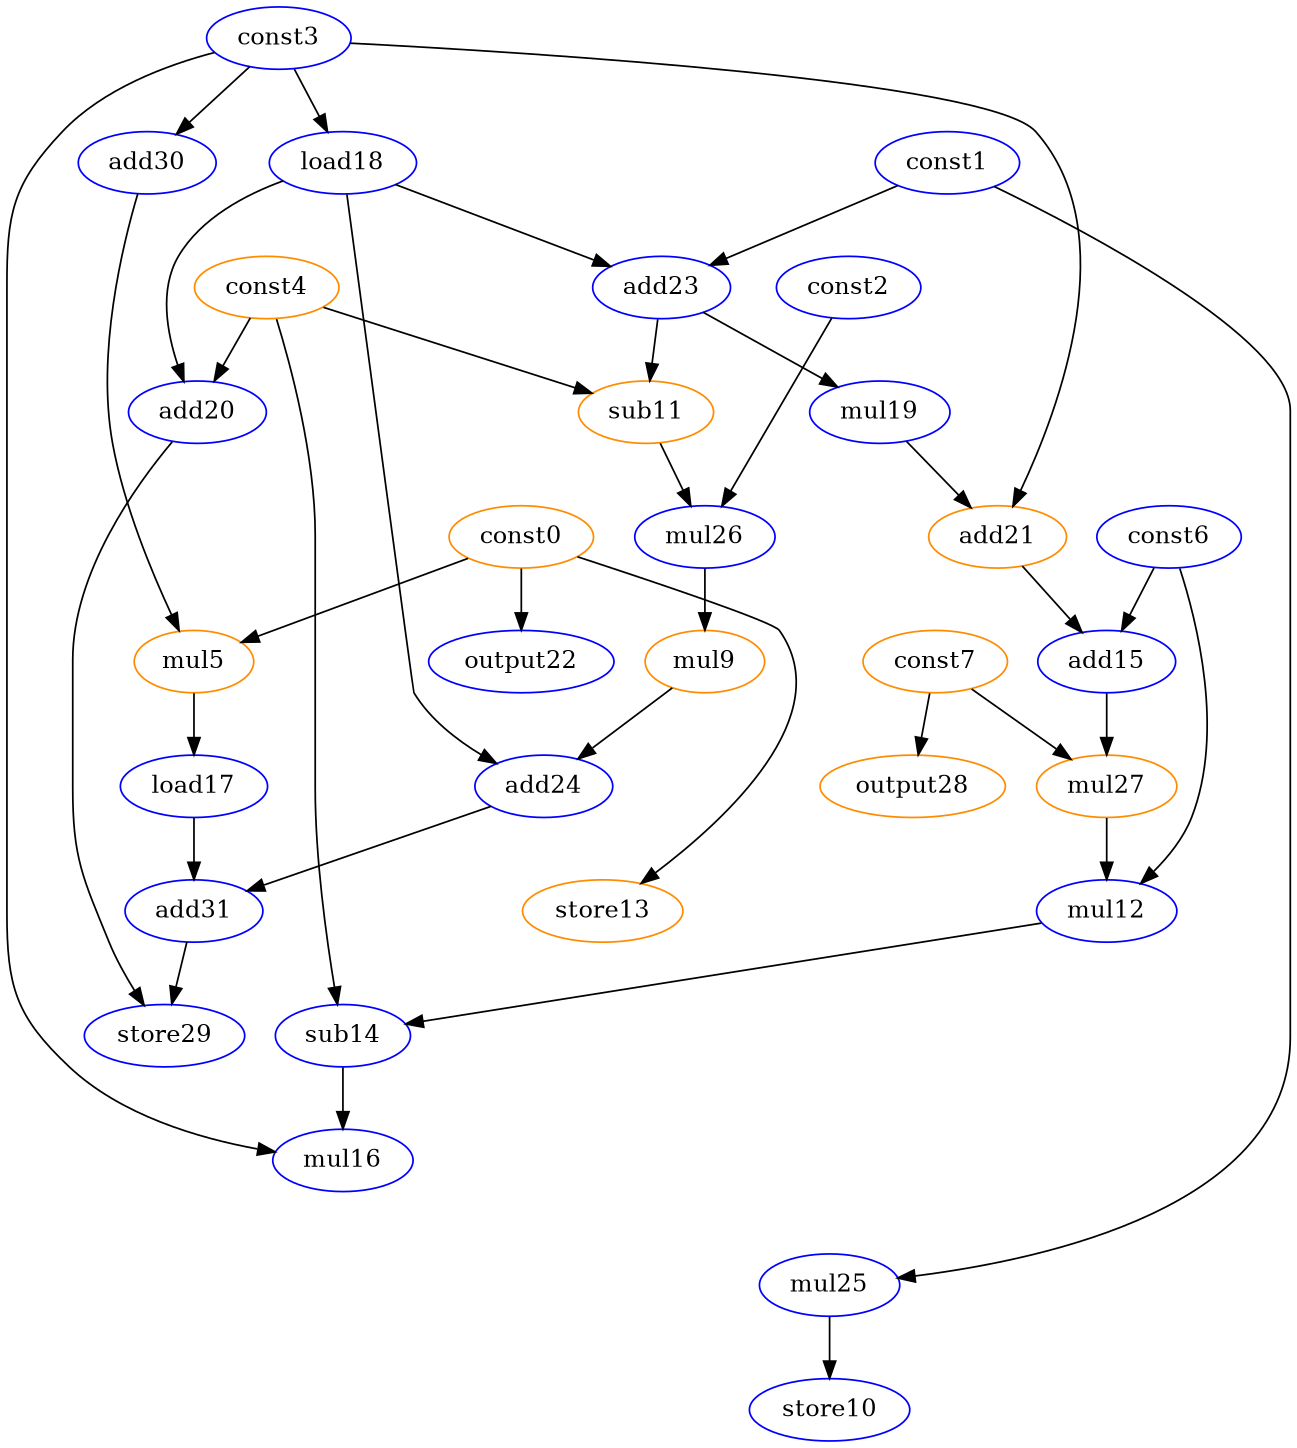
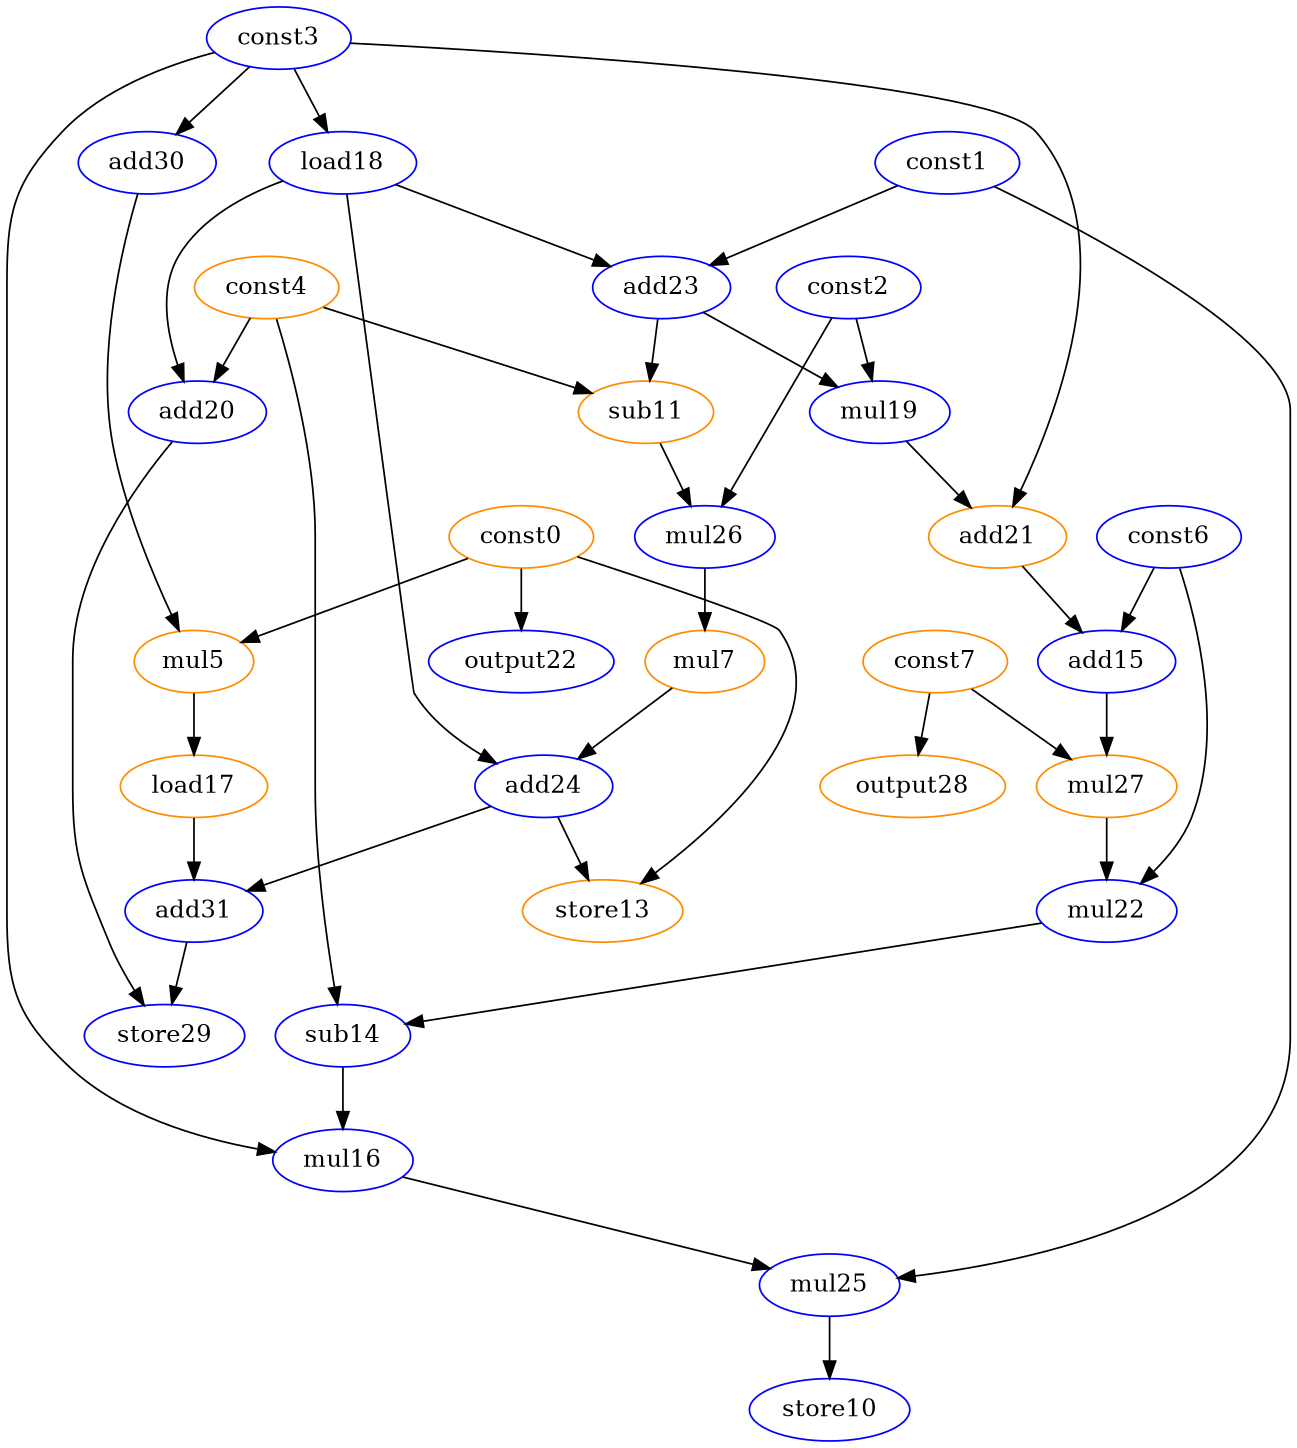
edge "const2" -> "mul19": added
node "mul9": label "mul9" -> "mul7"
node "load17": color blue -> darkorange
edge "add24" -> "store13": added
node "mul12": label "mul12" -> "mul22"
edge "mul16" -> "mul25": added
